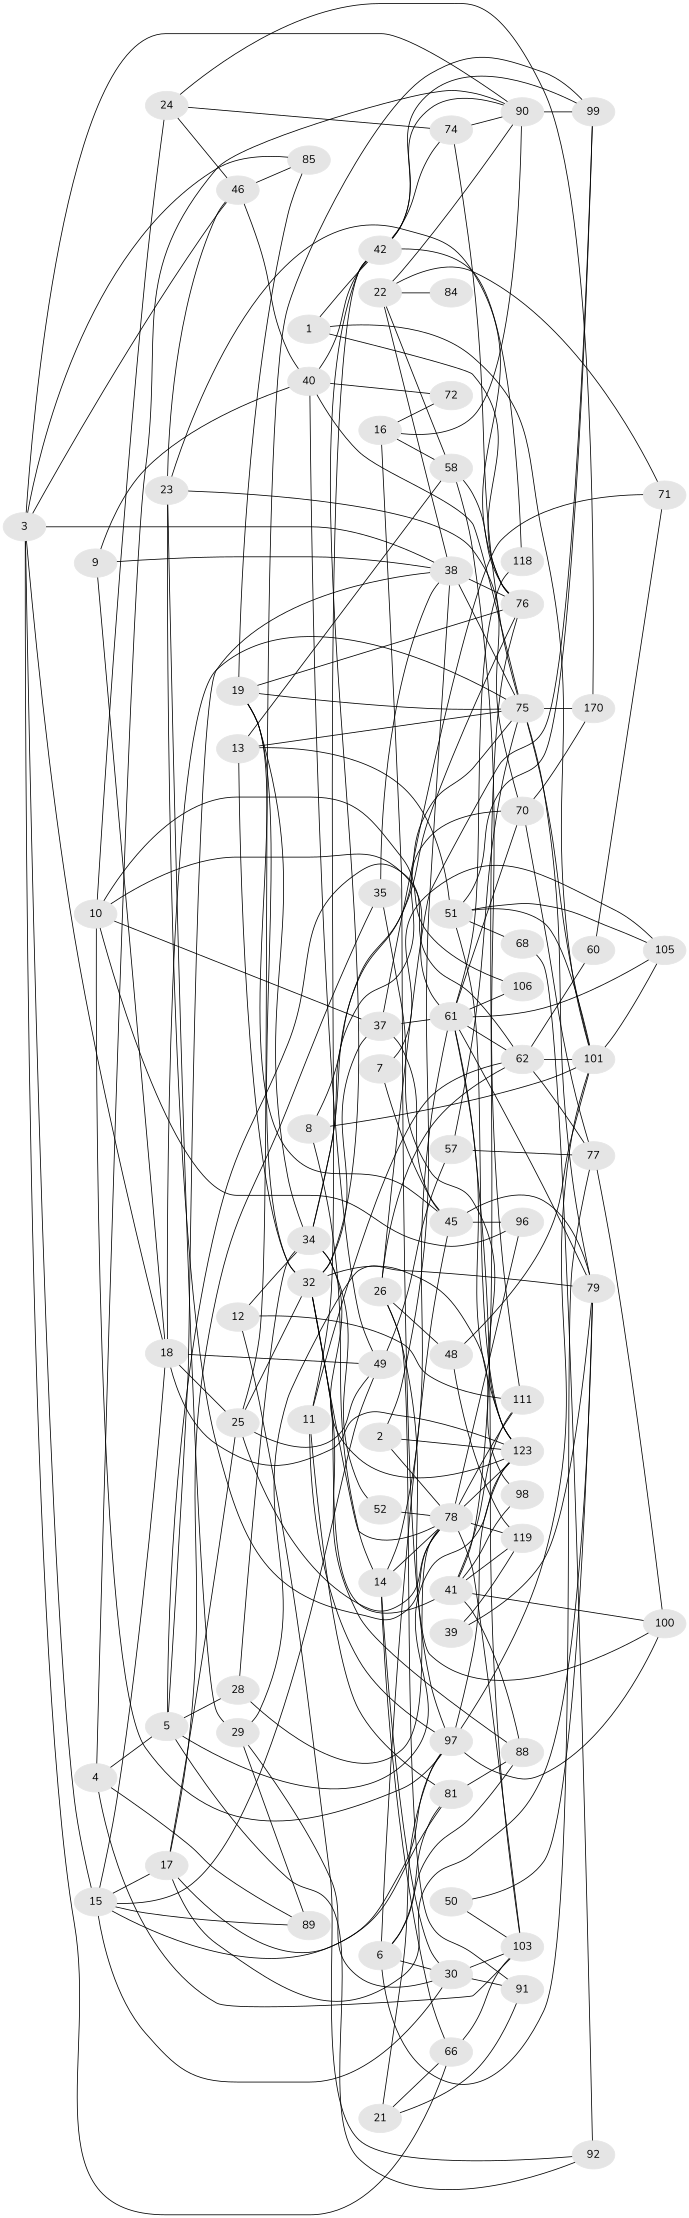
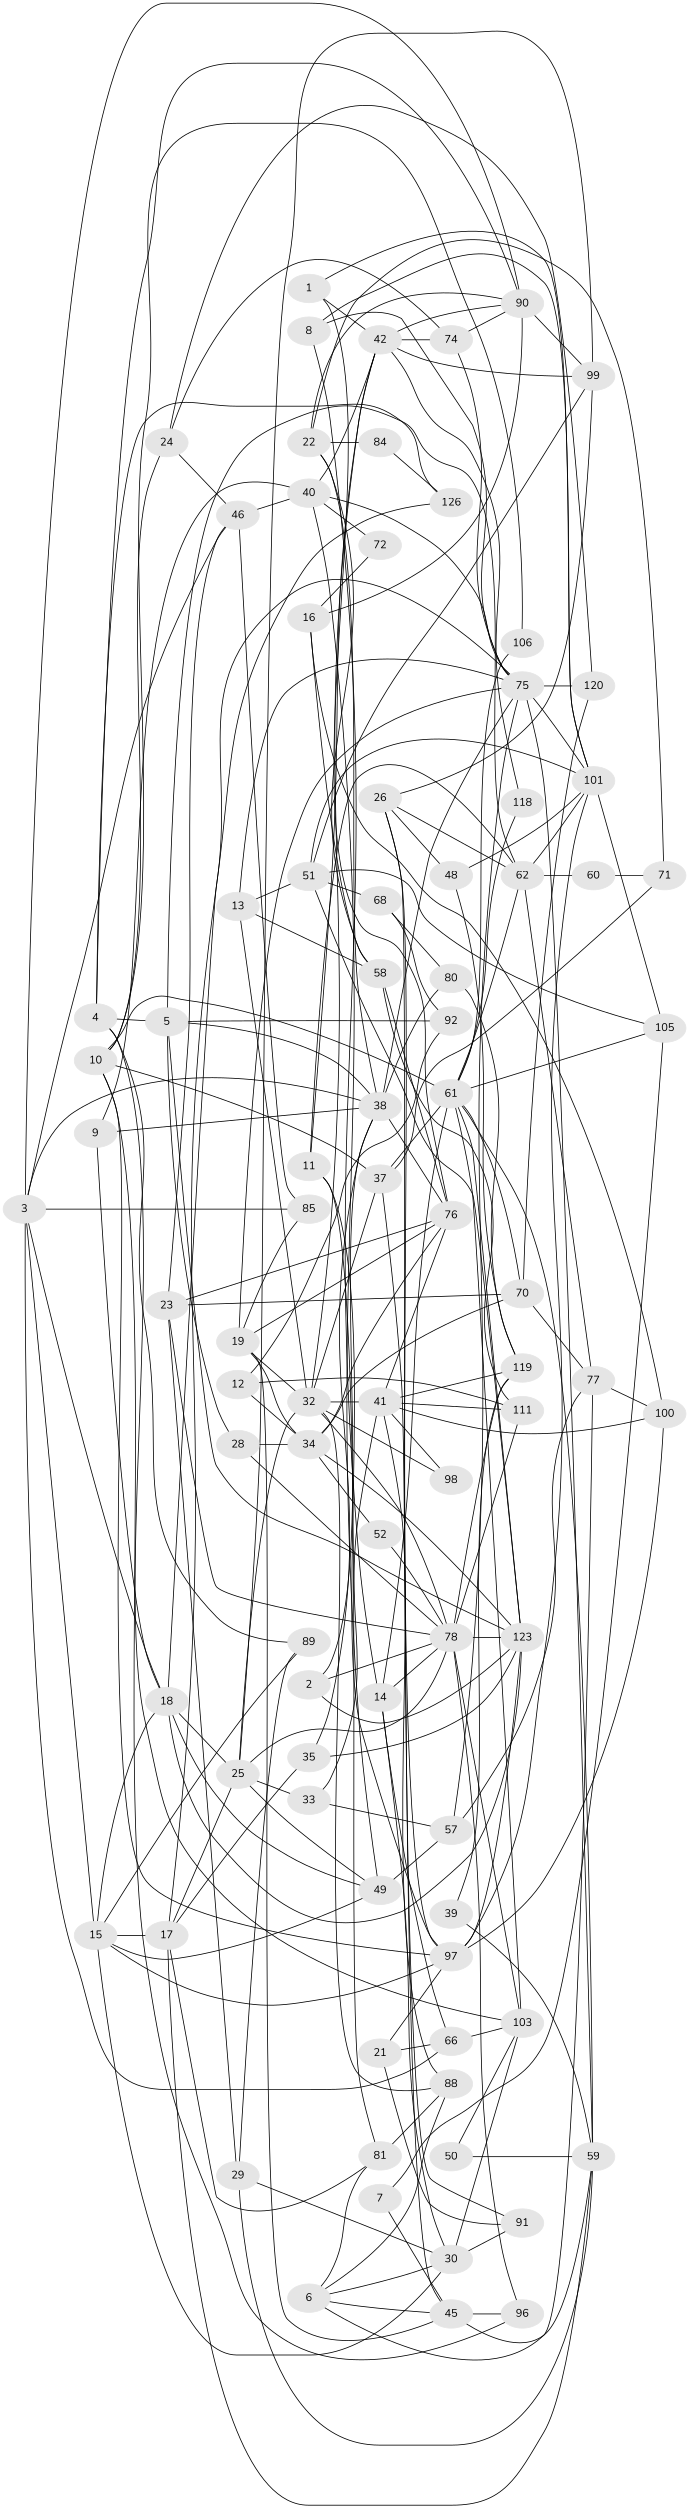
node "126": added
node "170": label "170" -> "120"
node "80": added
node "79": label "79" -> "59"
node "33": added
